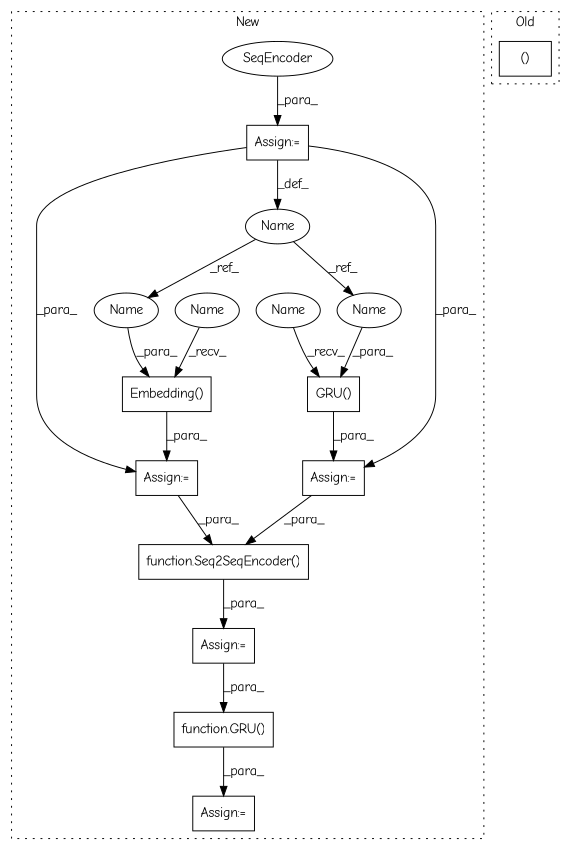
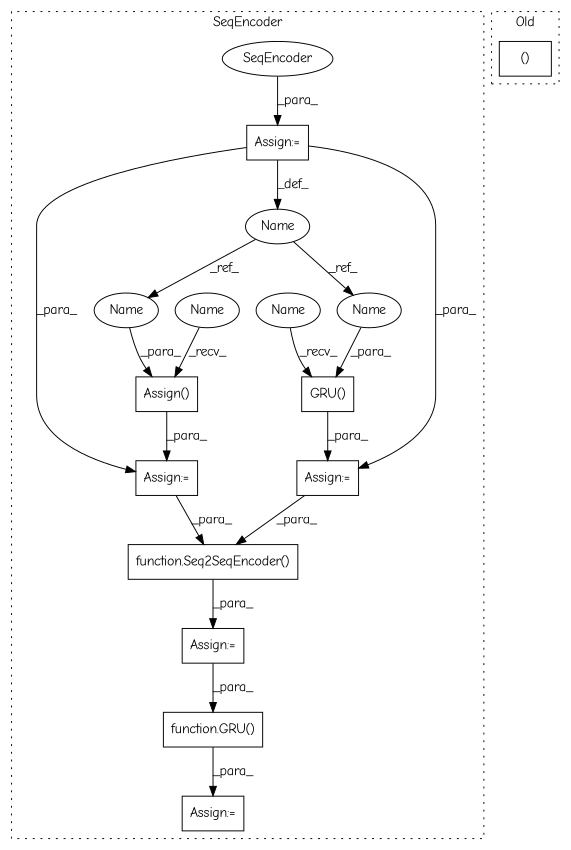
cluster "New": label "New" -> "SeqEncoder"
node "Embedding()": label "Embedding()" -> "Assign()"
